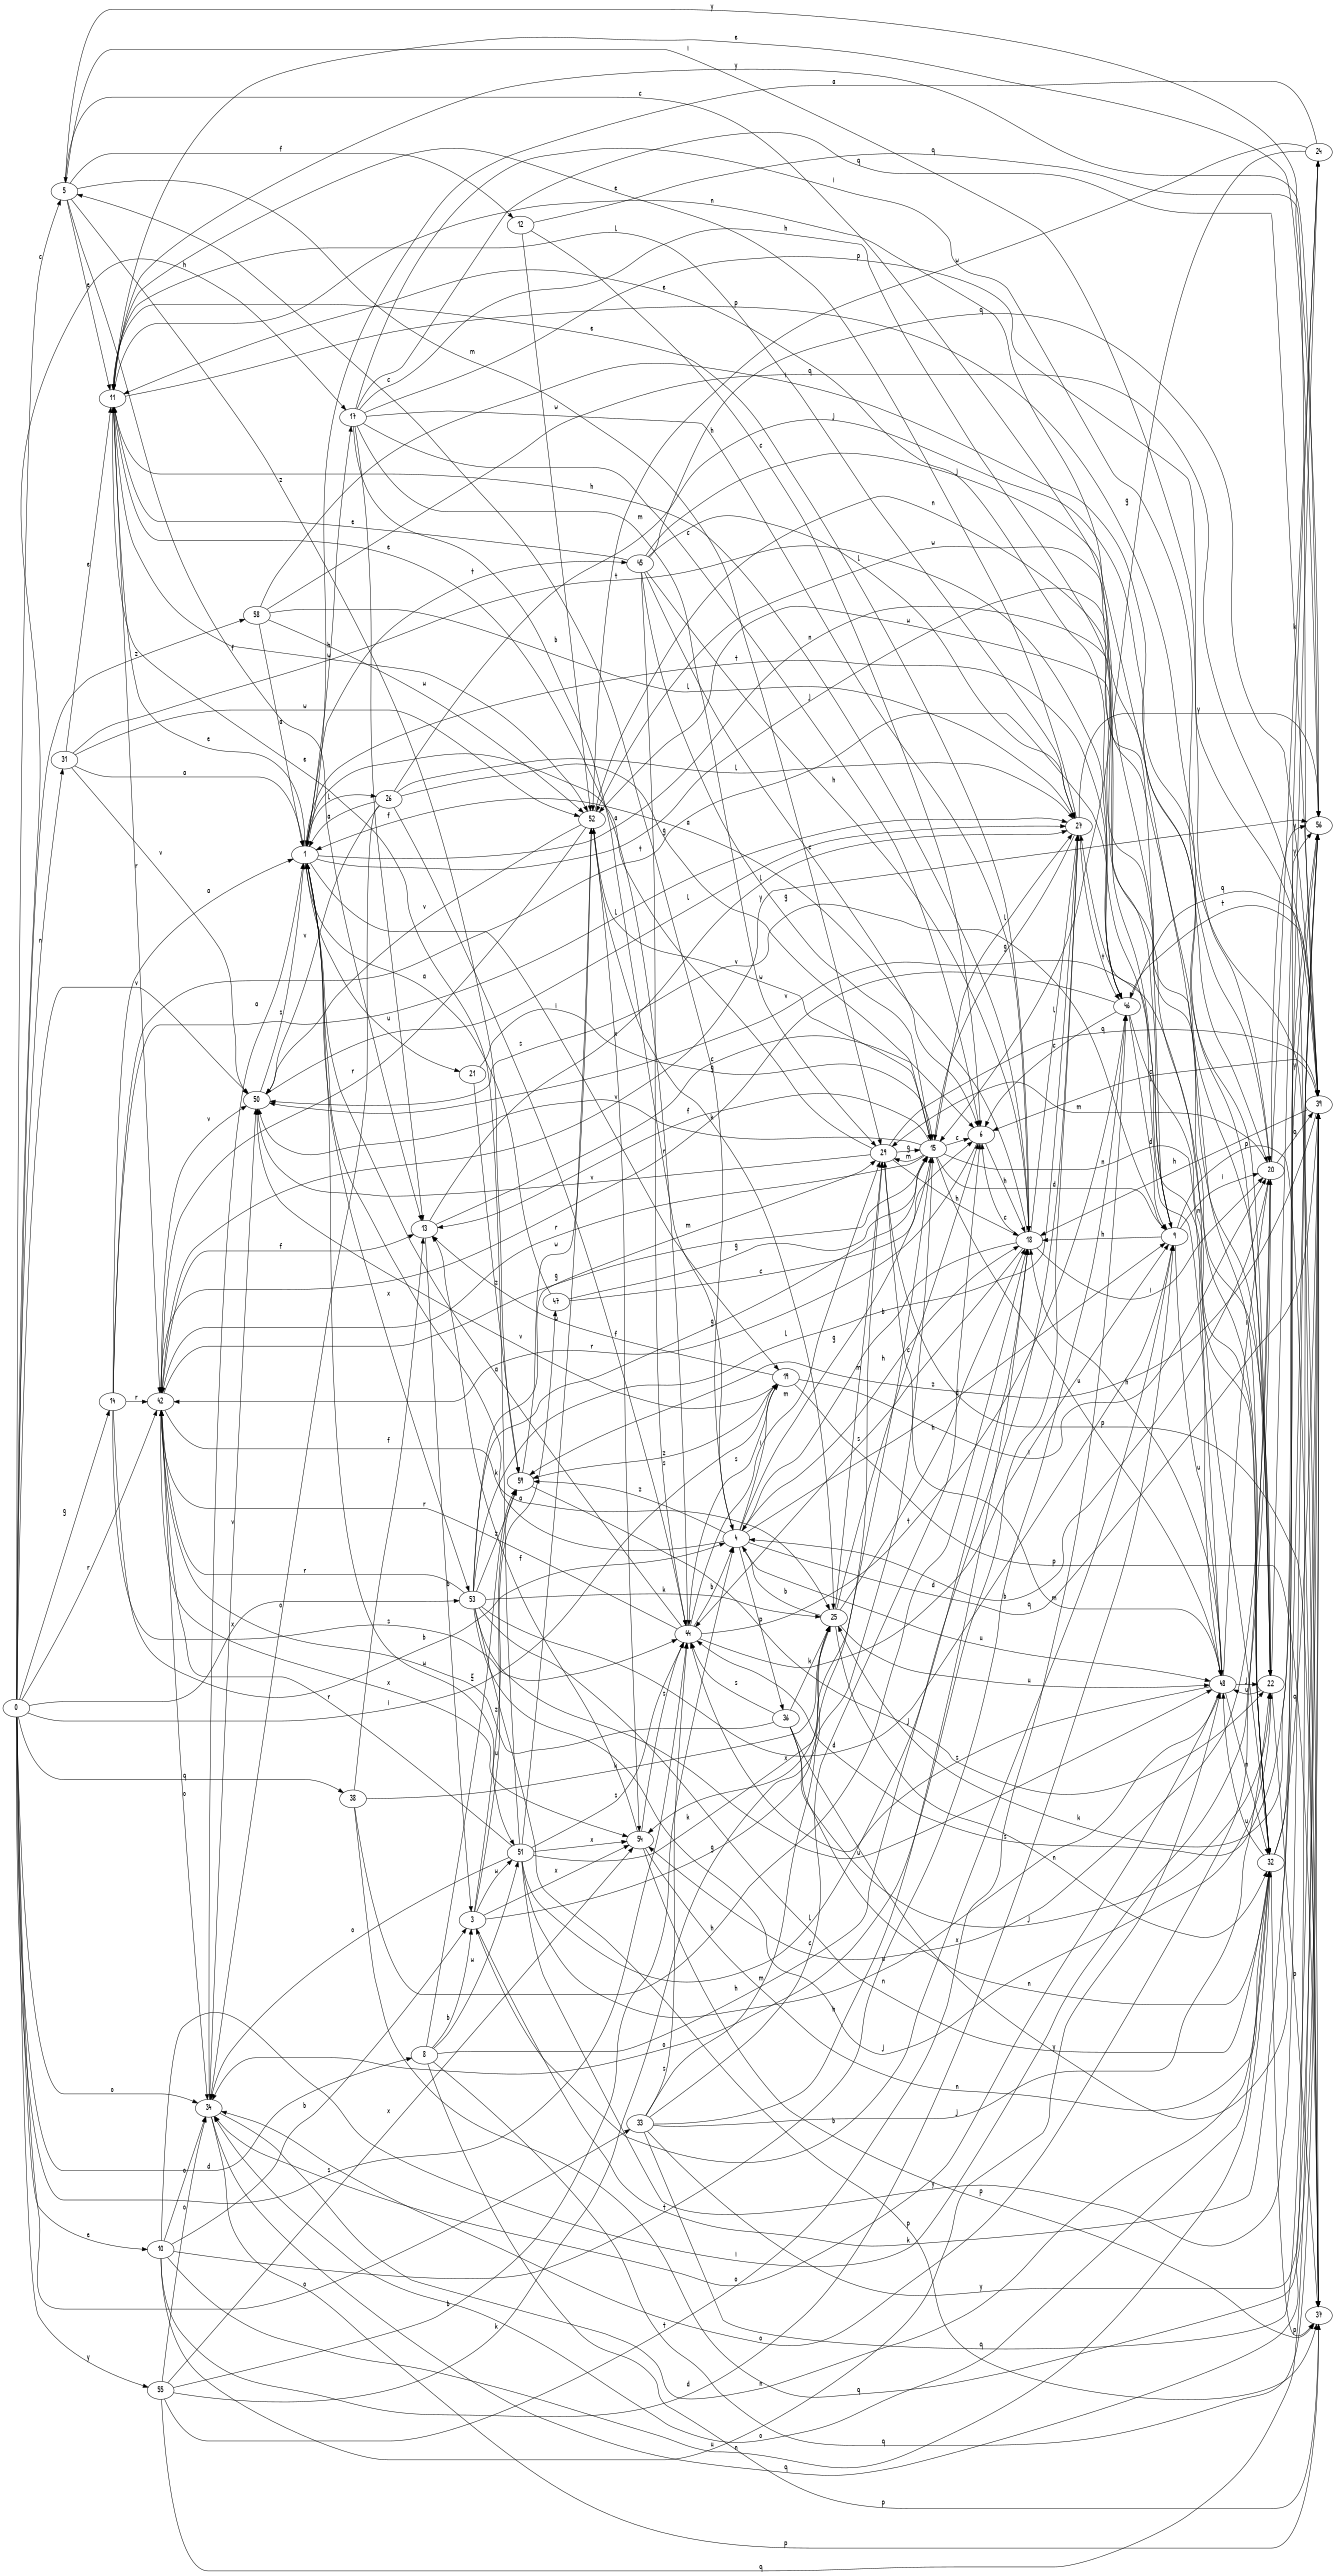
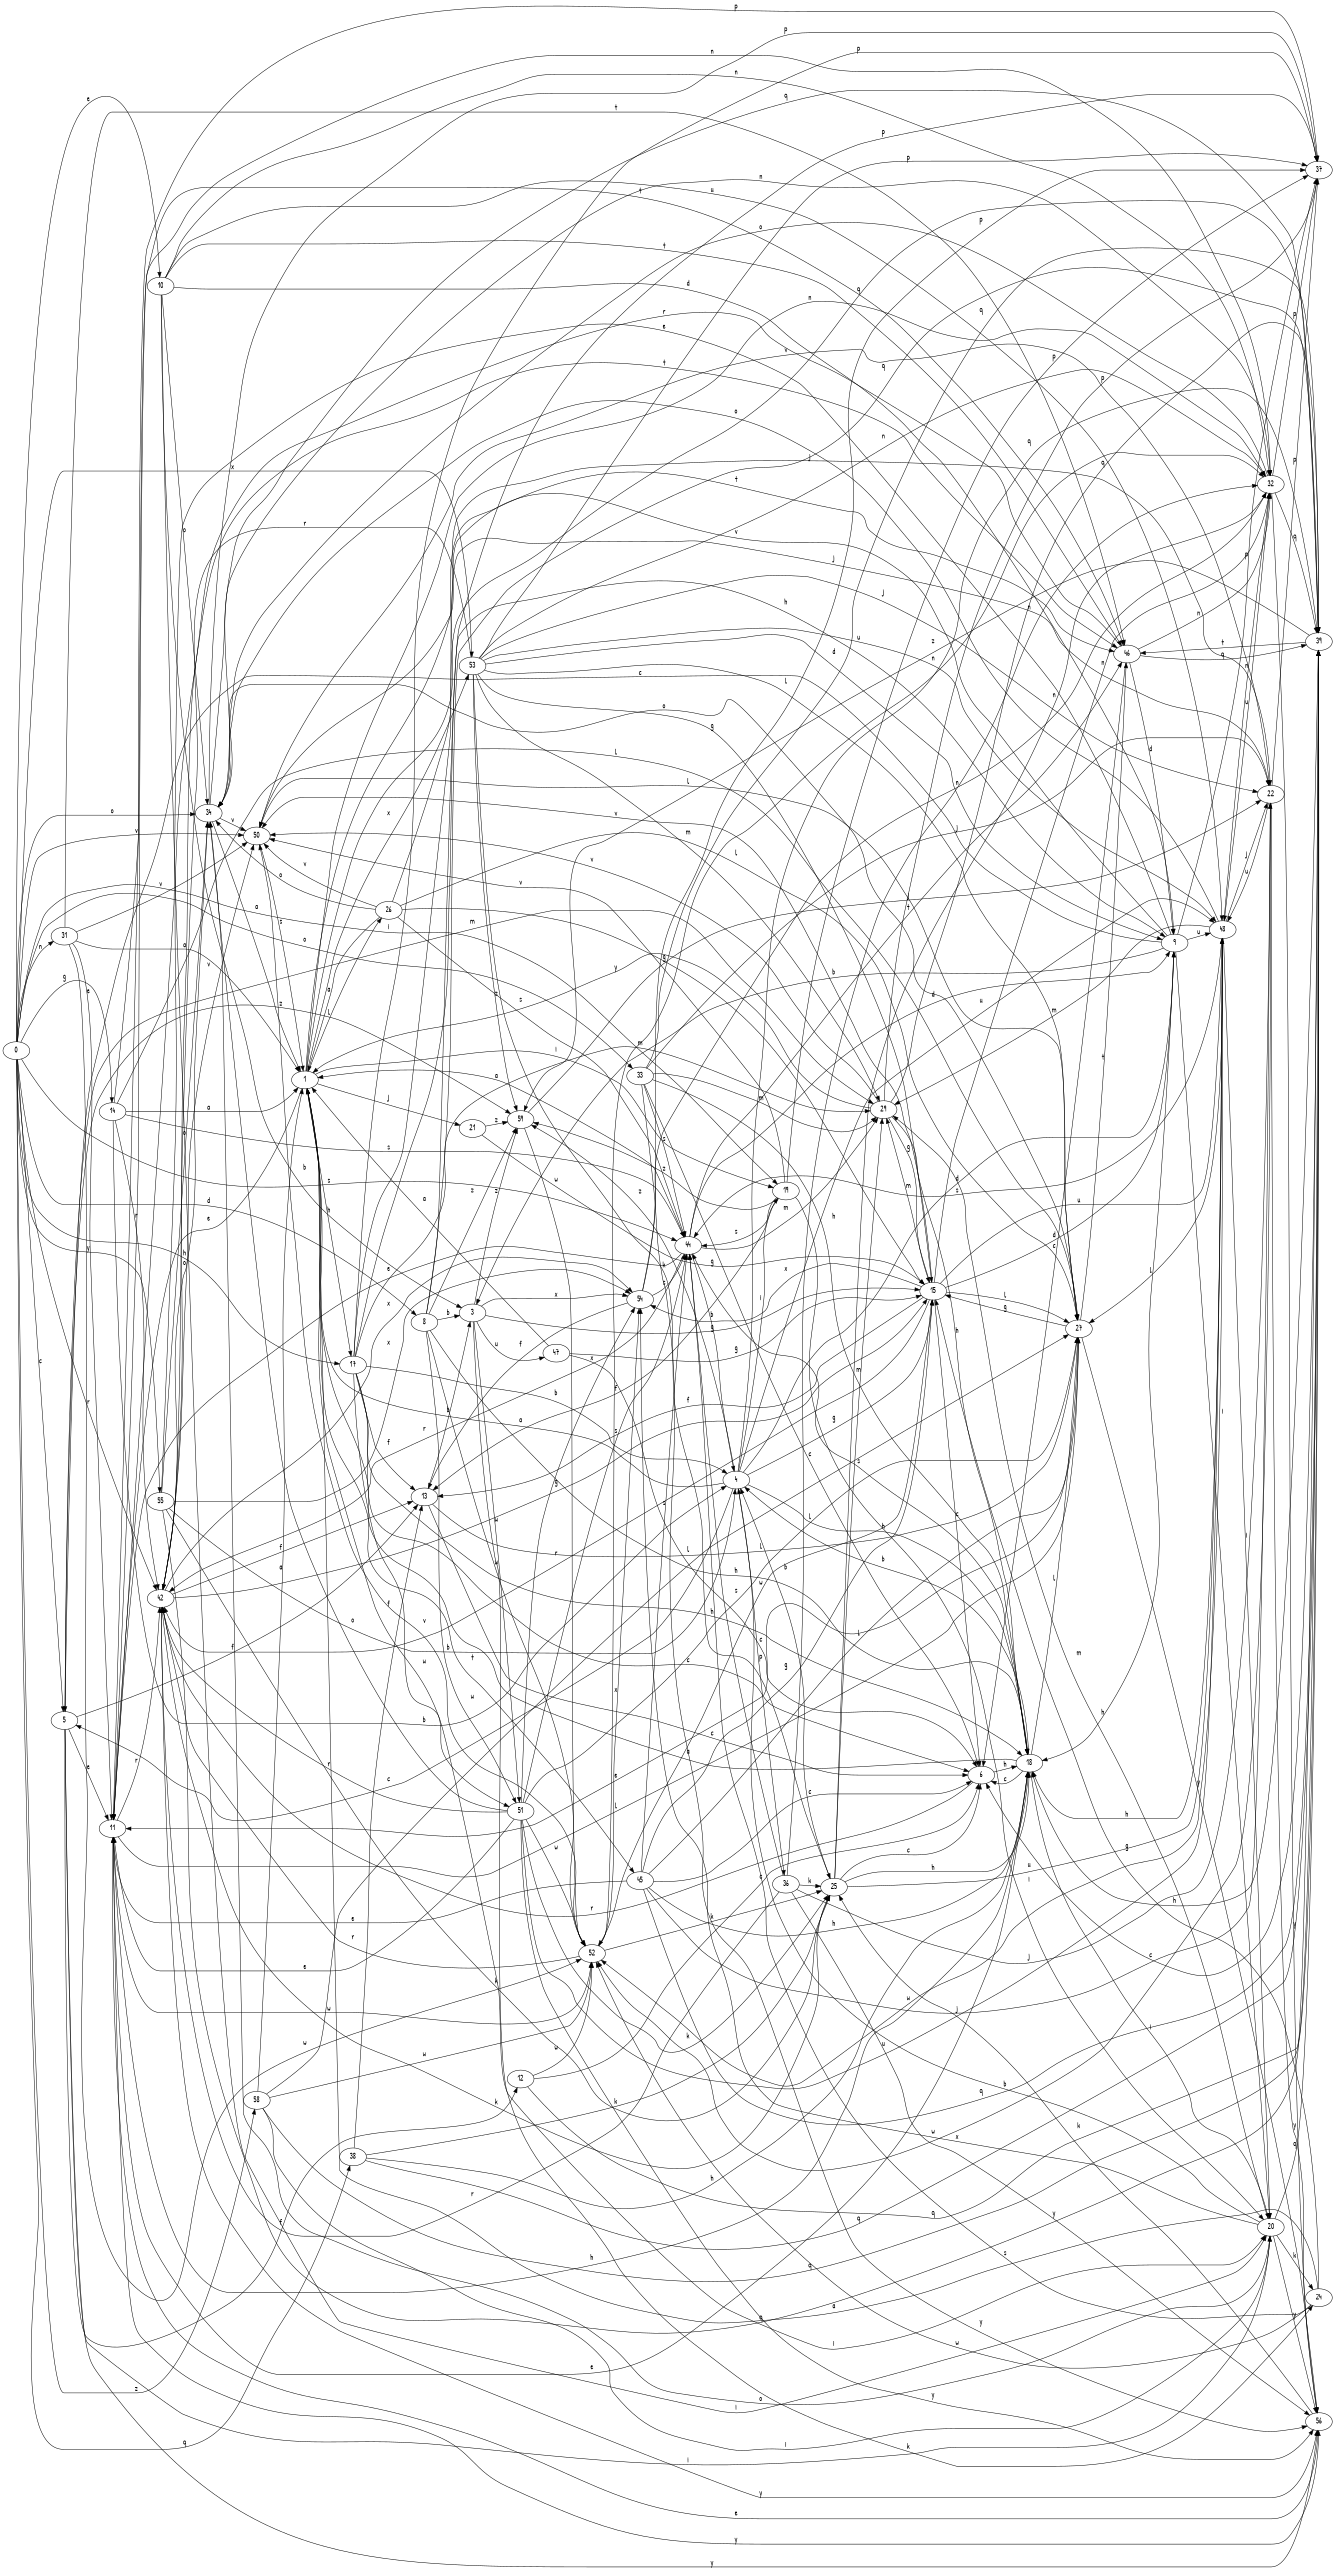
edge "29" -> "1": label "a" -> "y"
edge "1" -> "21": label "u" -> "j"
edge "8" -> "52": added, label "w"
